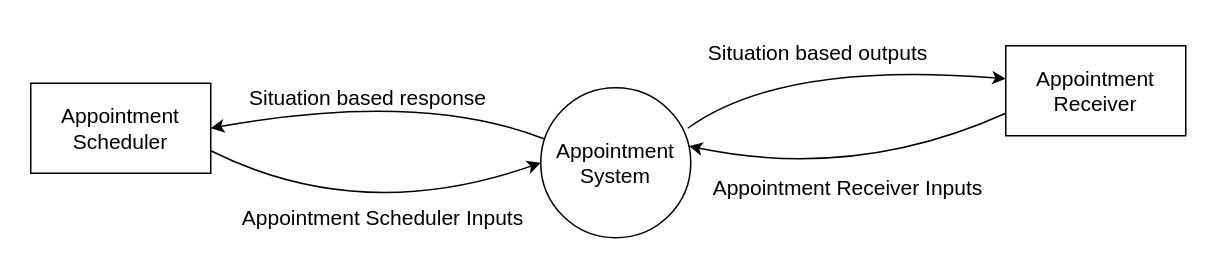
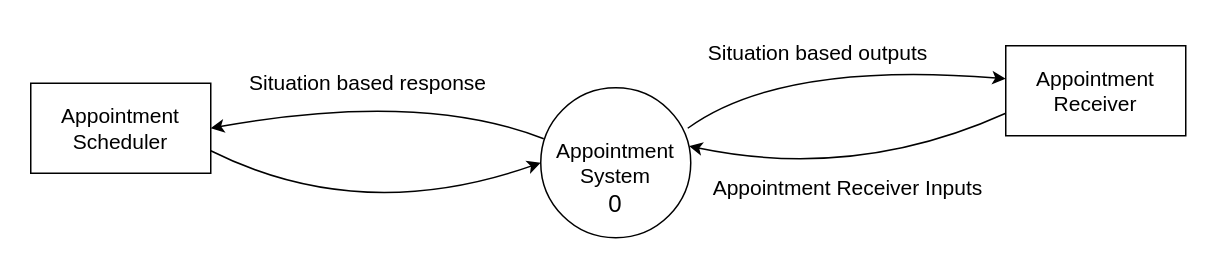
node "Situation based response": moved (368, 98) -> (368, 83)
node "0": added
node "Appointment Scheduler Inputs": removed
